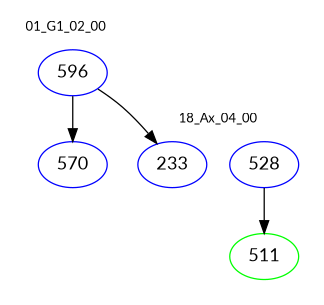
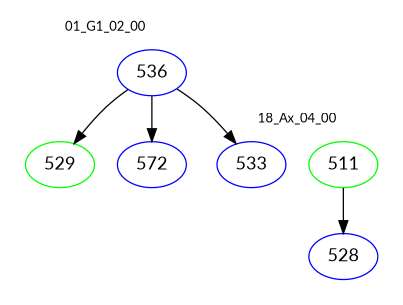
node "596": label "596" -> "536"
node "529": added
node "570": label "570" -> "572"
node "233": label "233" -> "533"
edge "528" -> "511": reversed
